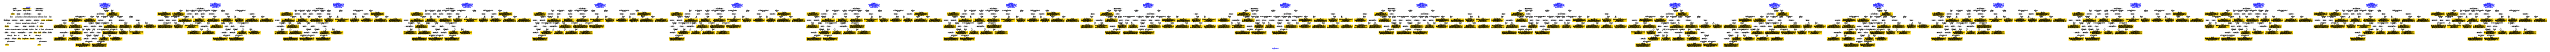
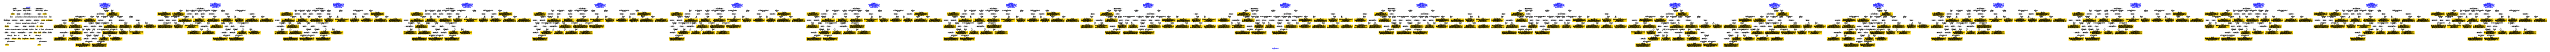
node "E33_Linguistic_Object2": fillcolor gold -> lightgray
node "provenance": added
node "title": fillcolor lightgray -> gold
node "nationalityURI": fillcolor lightgray -> gold
